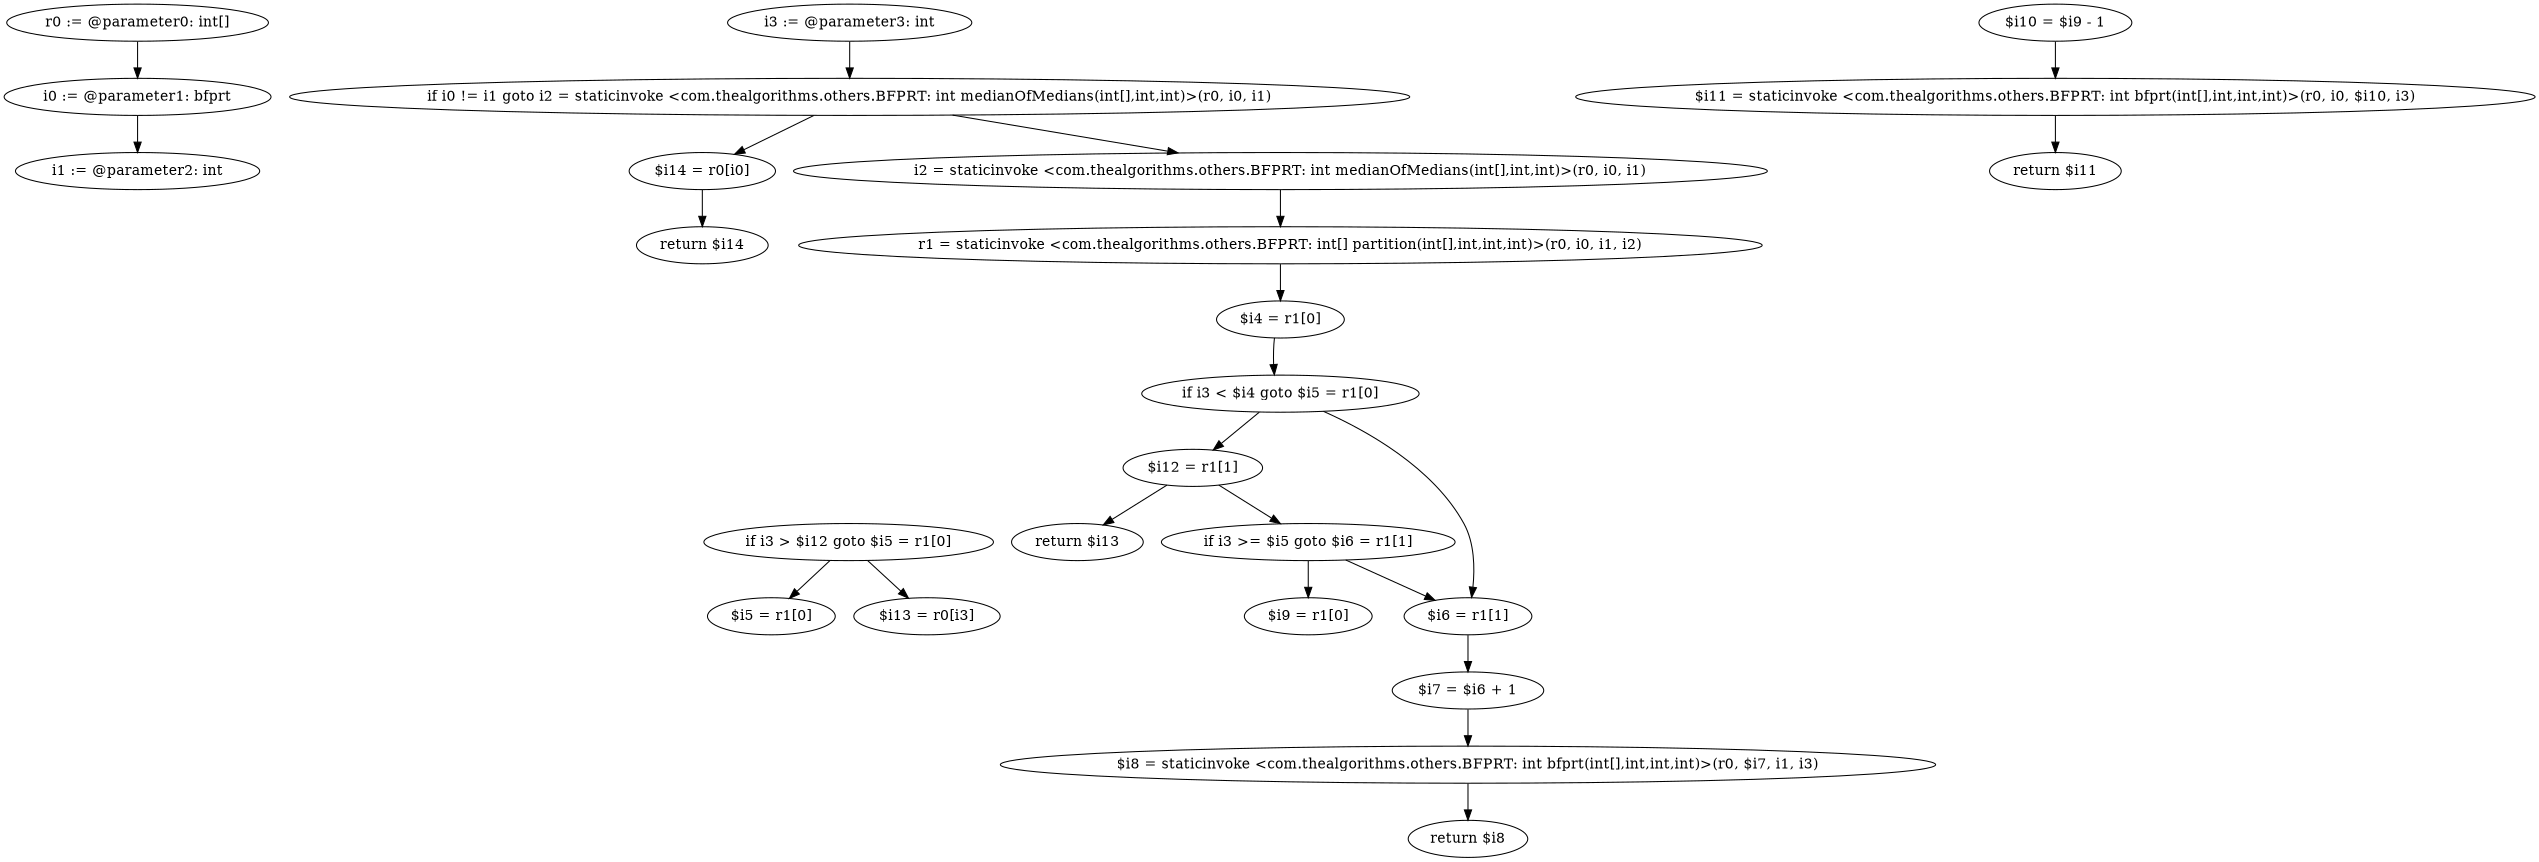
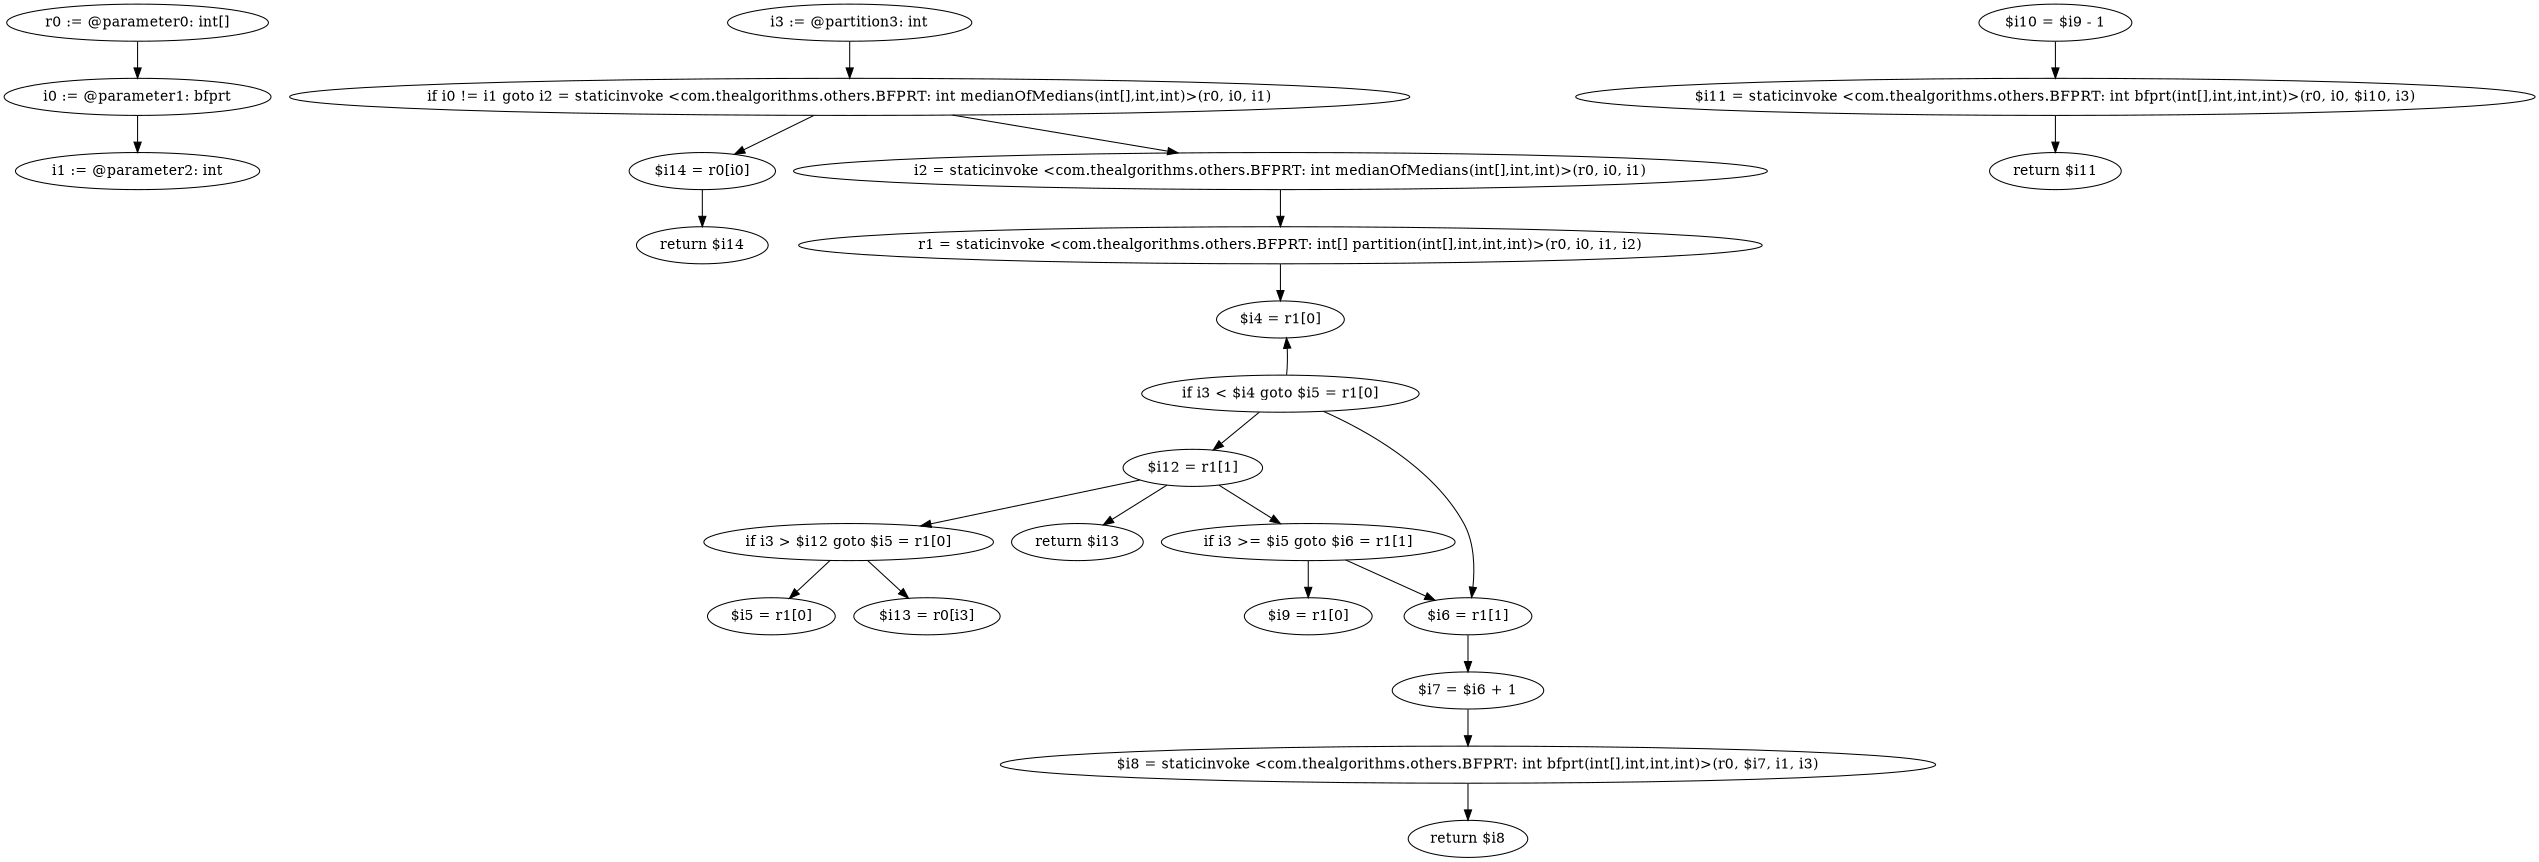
node "i3 := @parameter3: int": label "i3 := @parameter3: int" -> "i3 := @partition3: int"
edge "$i4 = r1[0]" -> "if i3 < $i4 goto $i5 = r1[0]": reversed
edge "$i12 = r1[1]" -> "if i3 > $i12 goto $i5 = r1[0]": added
